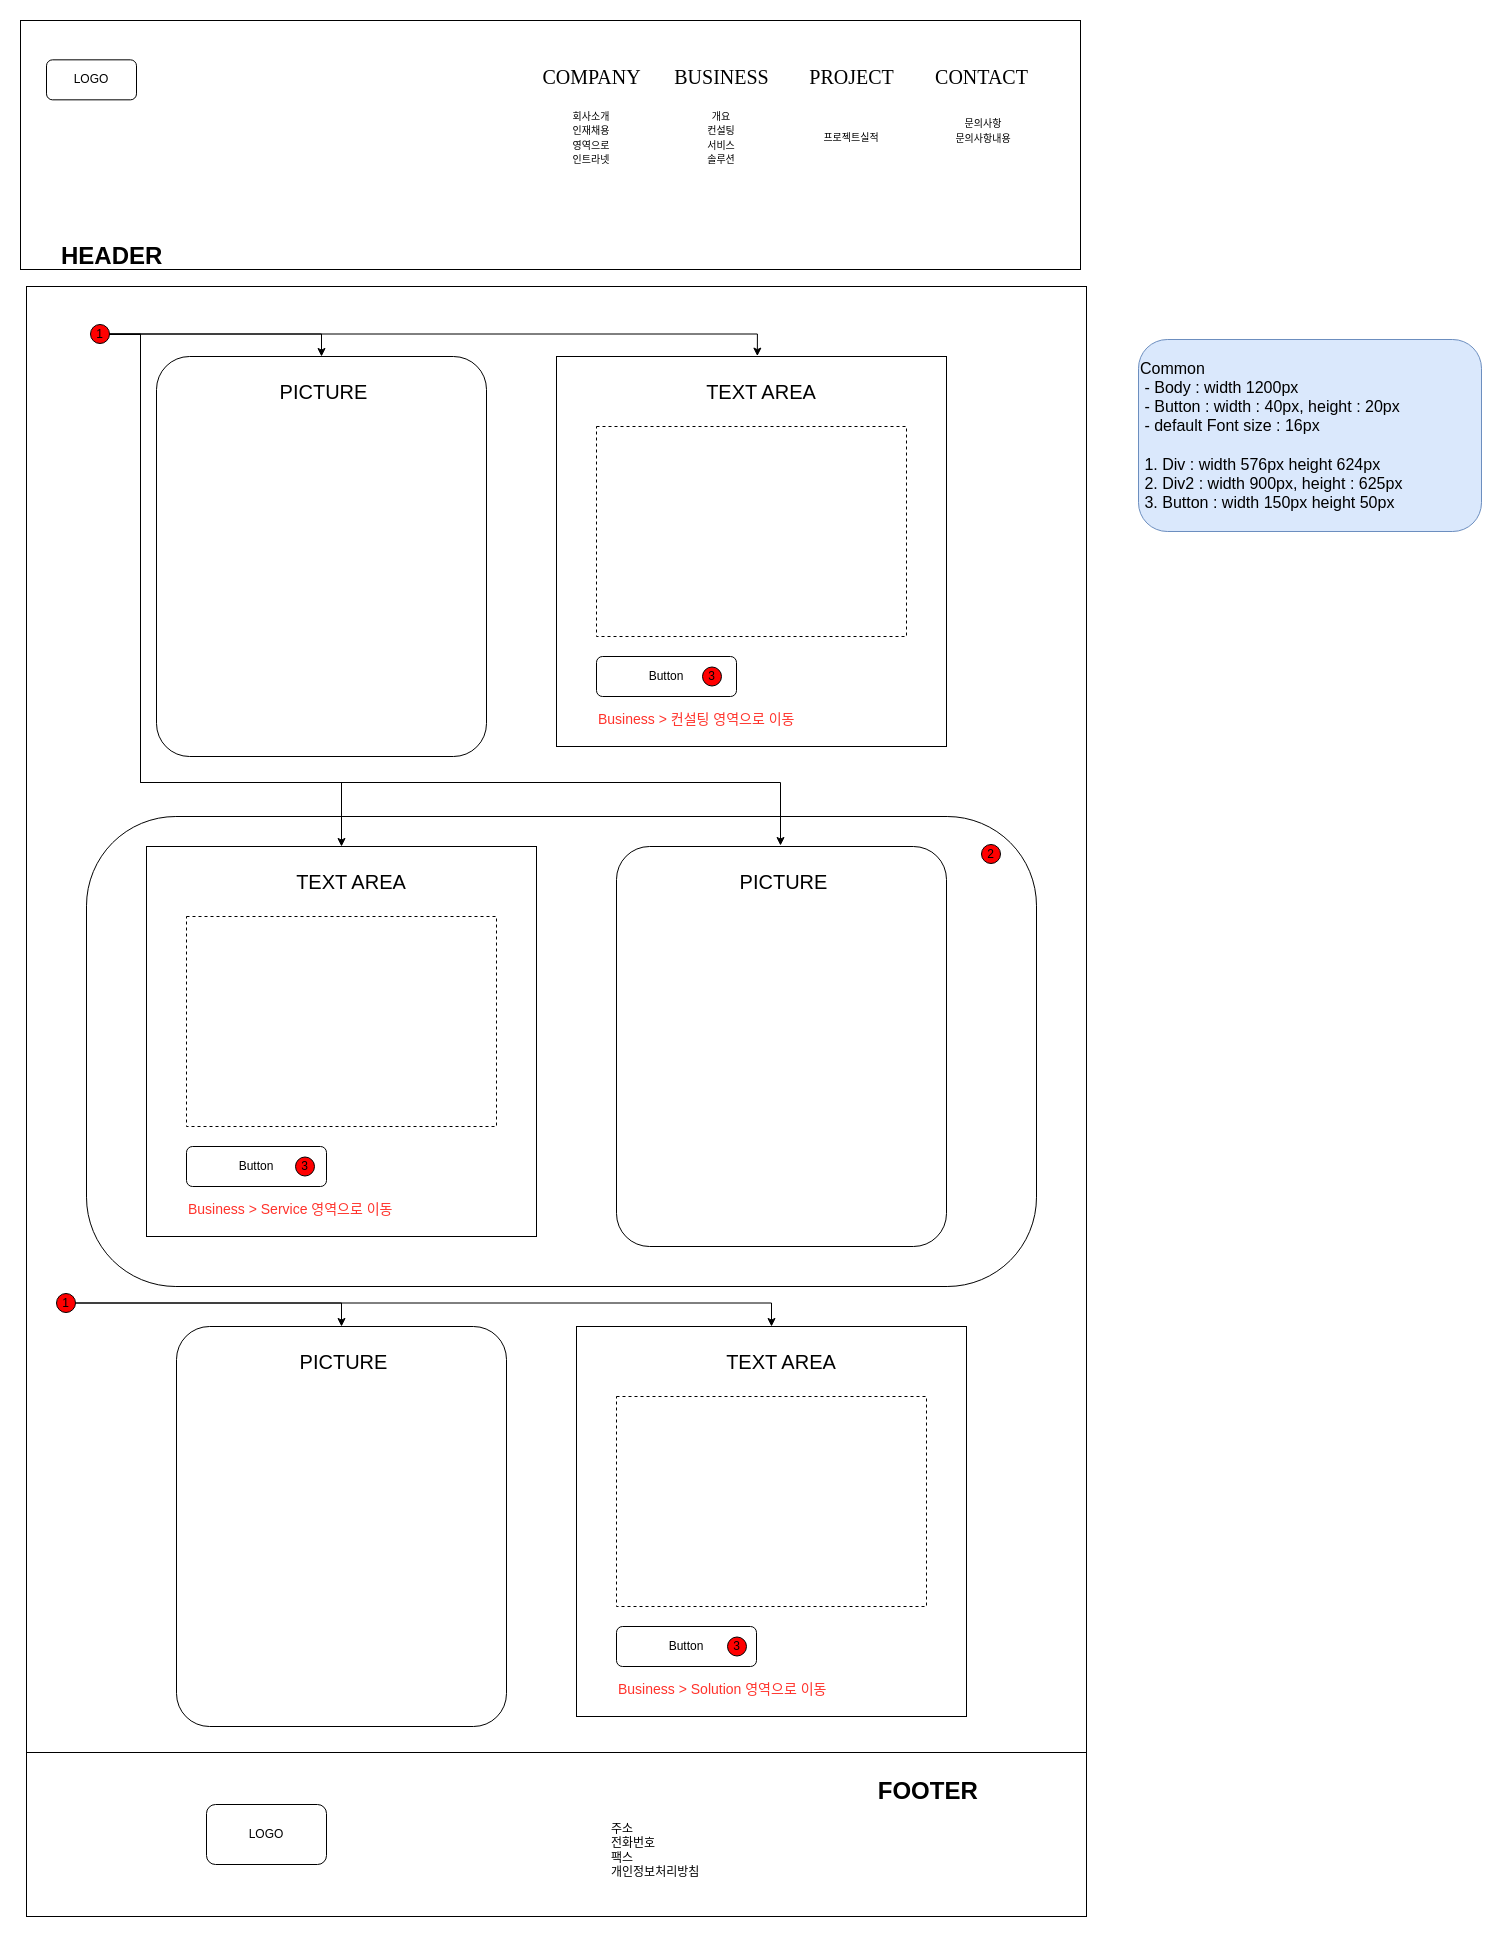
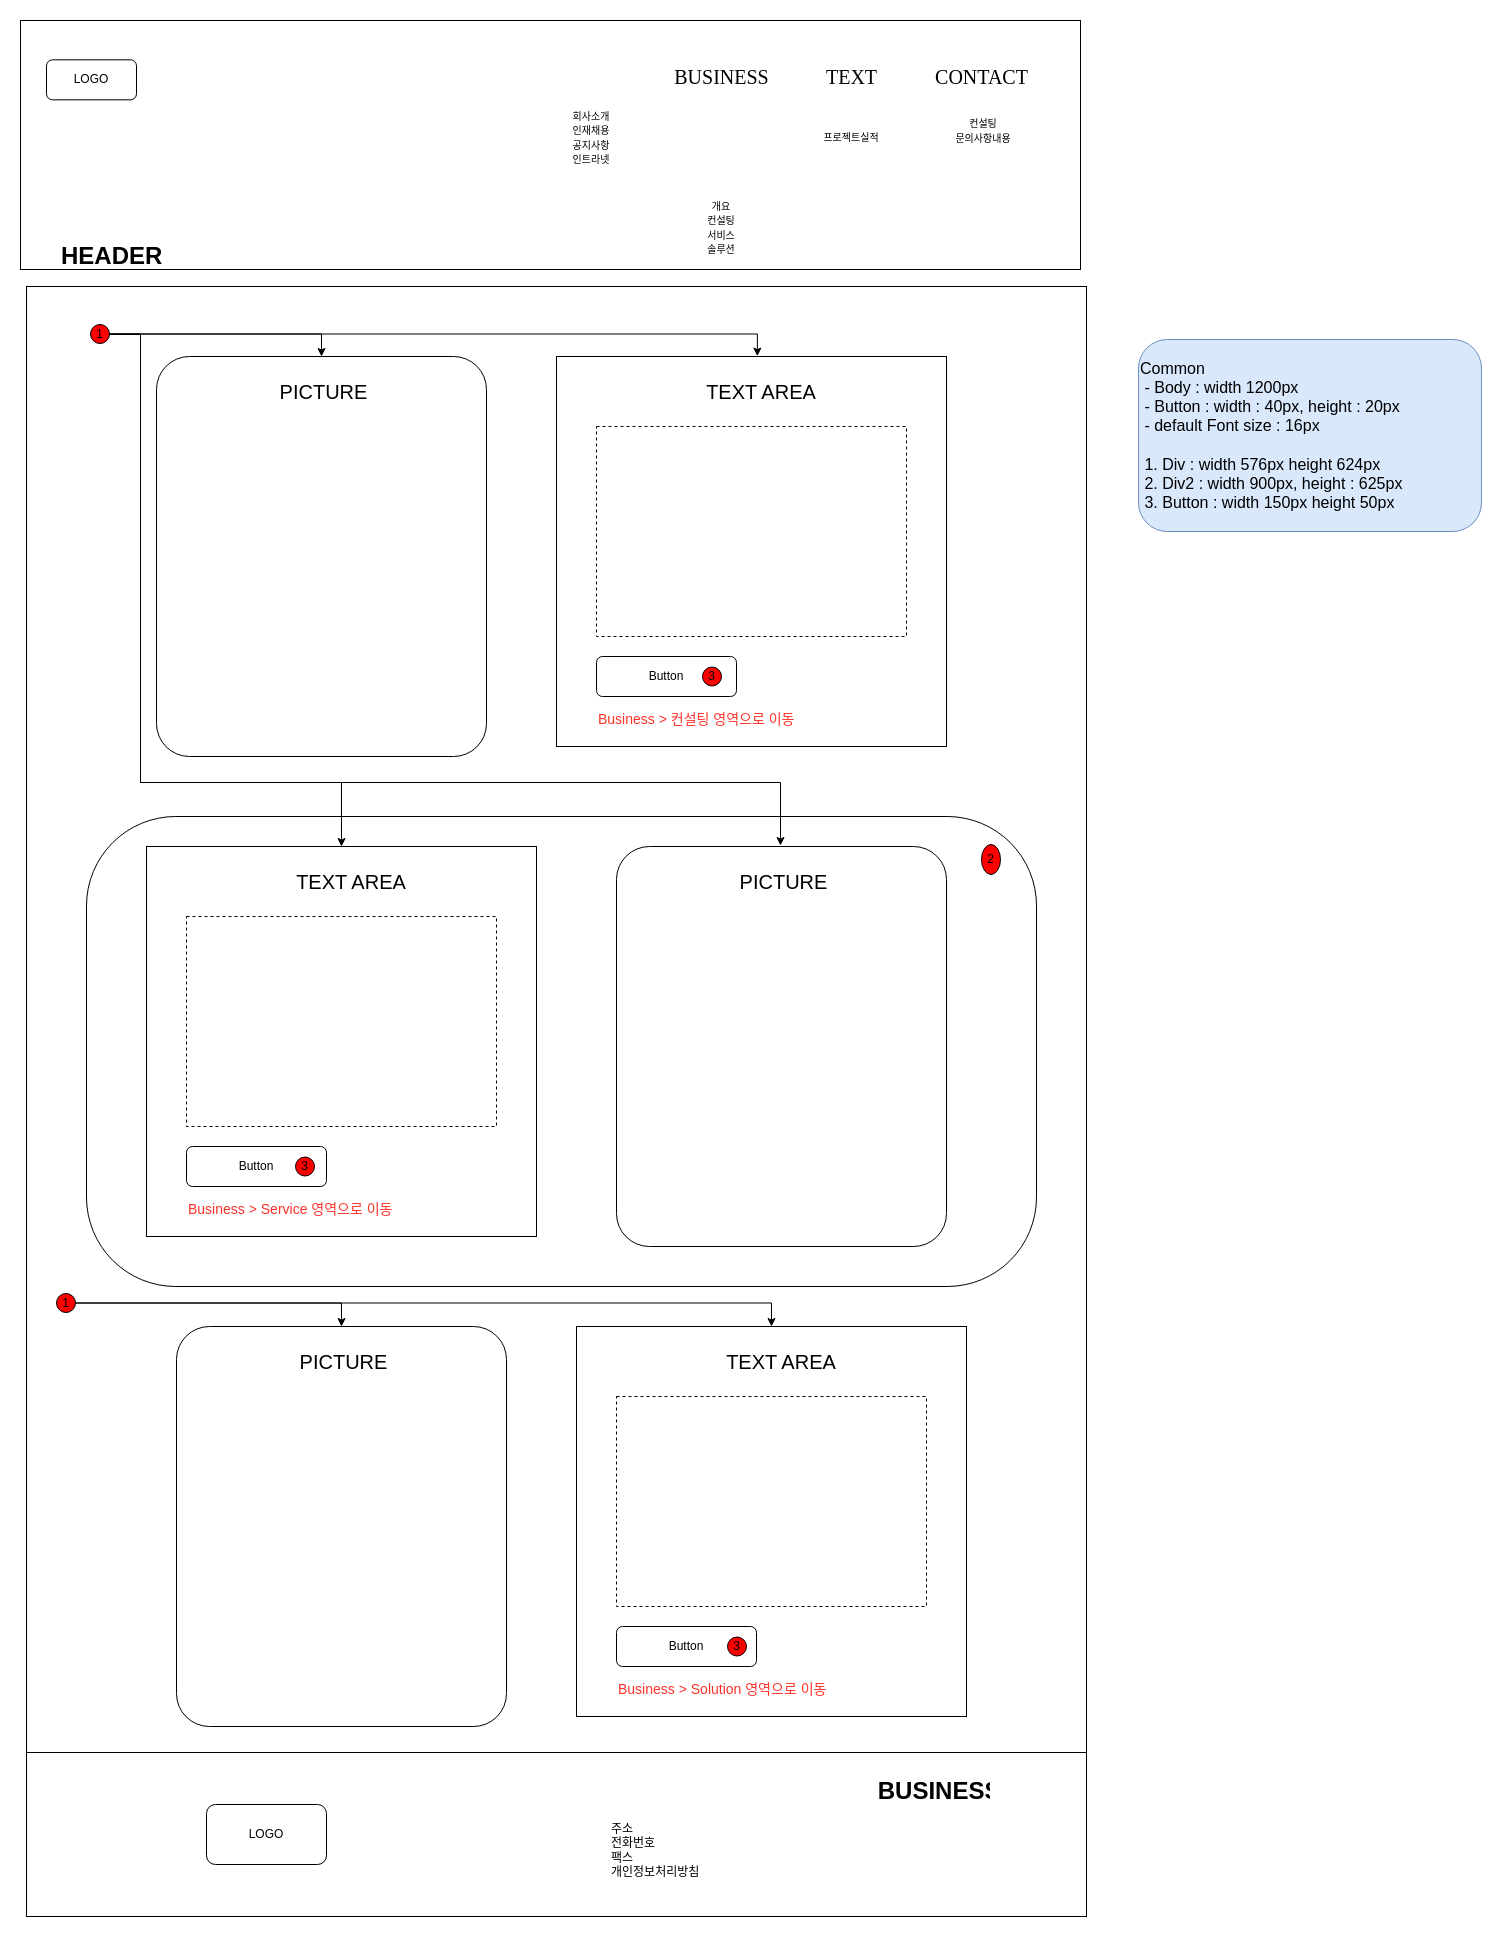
node "PROJECT": label "PROJECT" -> "TEXT"
node "COMPANY": removed
node "문의사항 문의사항내용": label "문의사항 문의사항내용" -> "컨설팅 문의사항내용"
node "회사소개 인재채용 영역으로 인트라넷": label "회사소개 인재채용 영역으로 인트라넷" -> "회사소개 인재채용 공지사항 인트라넷"
node "개요 컨설팅 서비스 솔루션": moved (722, 138) -> (722, 228)
node "2": size 19x19 -> 19x30
node "FOOTER 주소 전화번호 팩스 개인정보처리방침": label "FOOTER 주소 전화번호 팩스 개인정보처리방침" -> "BUSINESS 주소 전화번호 팩스 개인정보처리방침"
